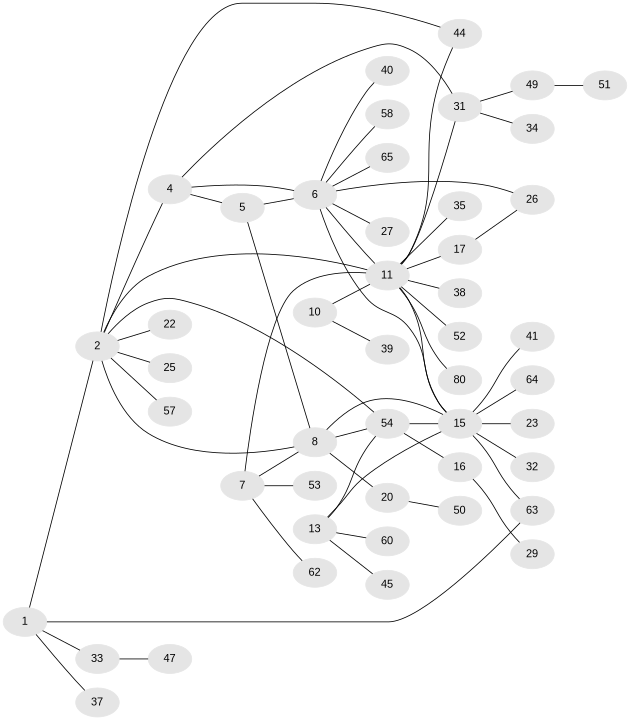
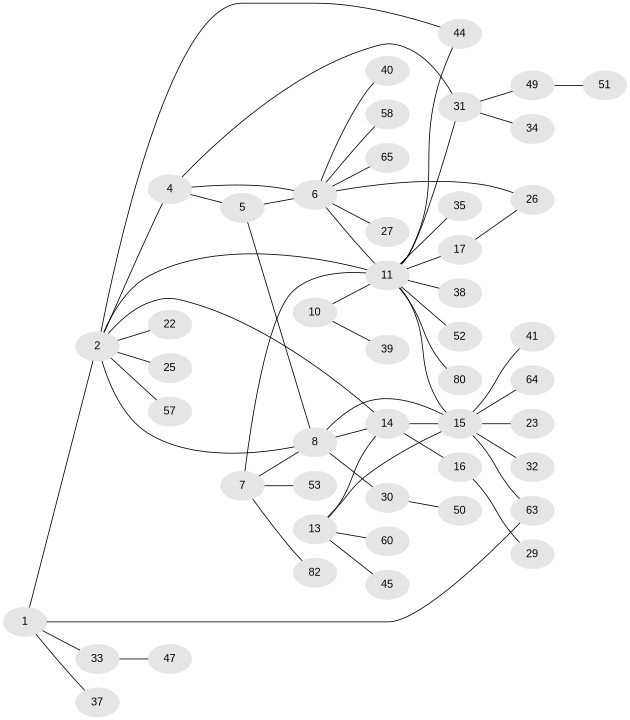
edge "6" -- "15": removed
node "54": label "54" -> "14"
node "20": label "20" -> "30"
node "62": label "62" -> "82"
